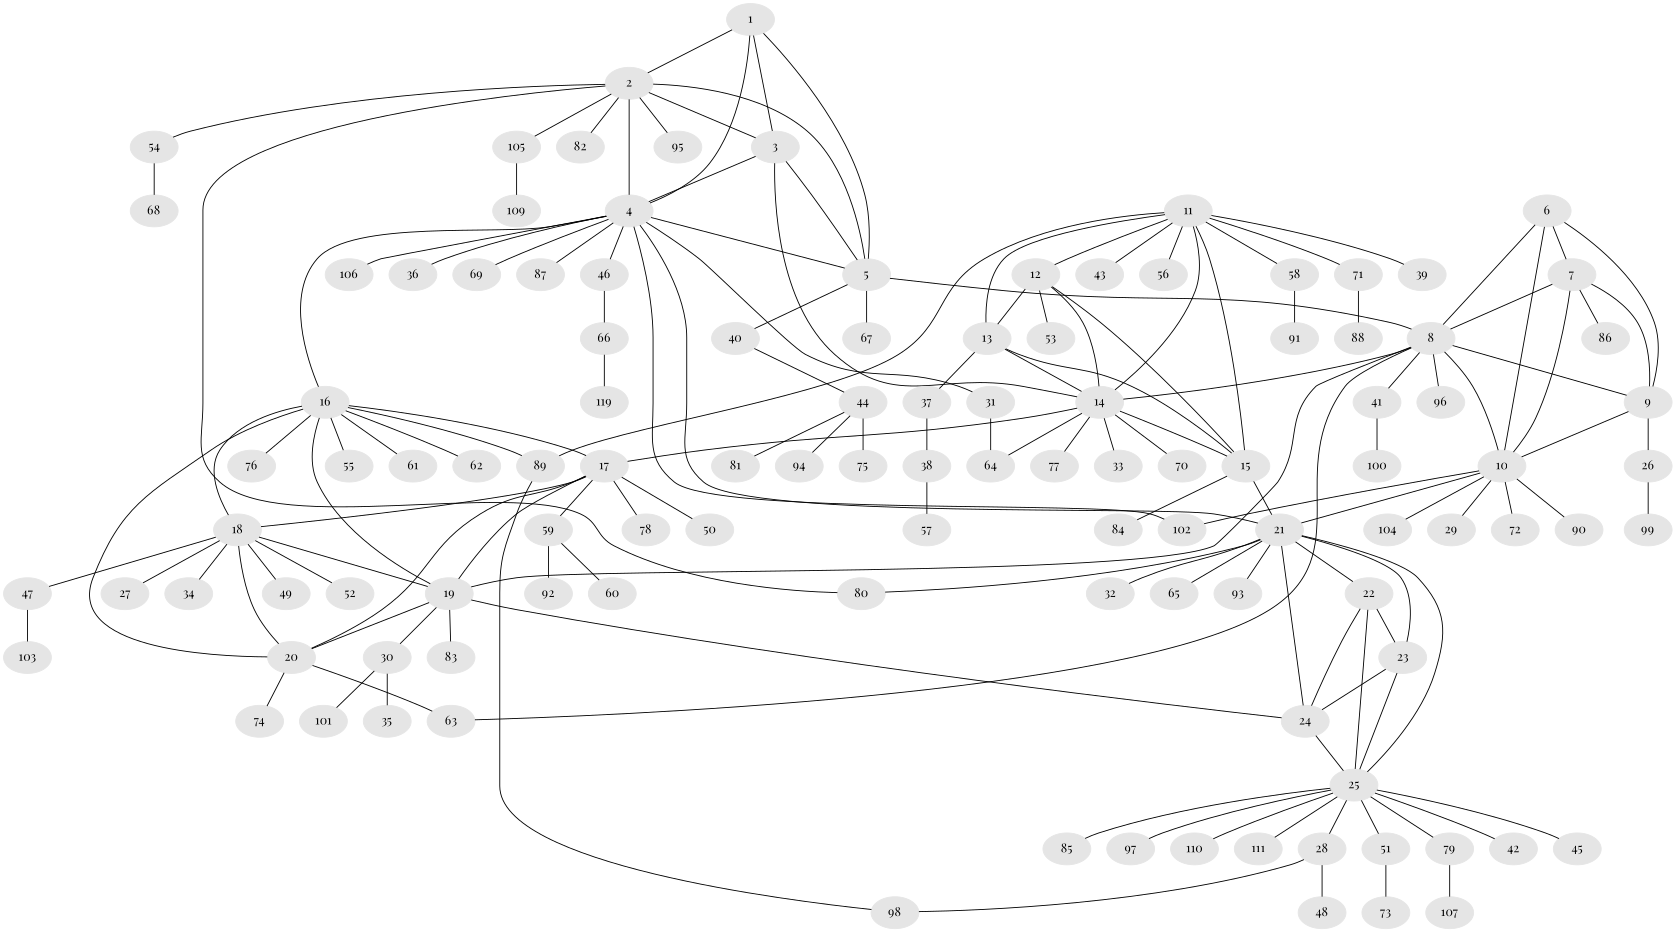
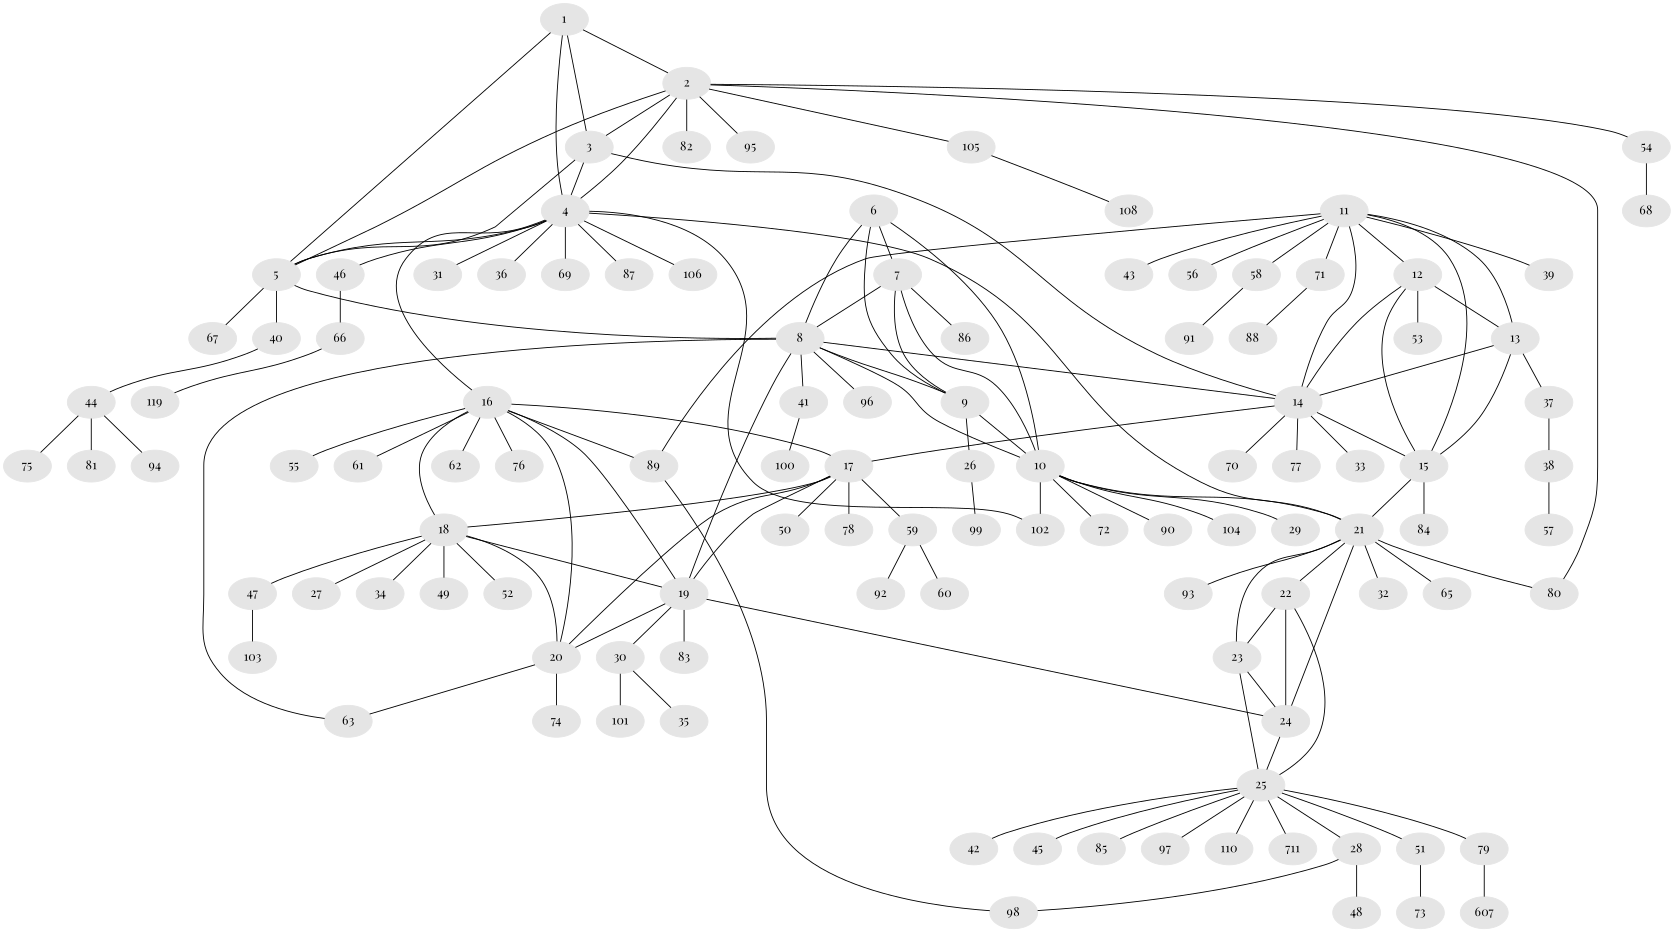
node "109": label "109" -> "108"
node "64": removed
edge "21" -- "25": removed
node "111": label "111" -> "711"
node "107": label "107" -> "607"
